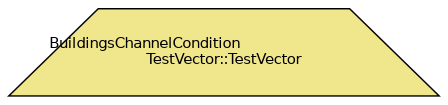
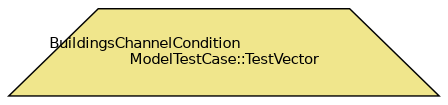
node "BuildingsChannelCondition TestVector::TestVector": label "BuildingsChannelCondition TestVector::TestVector" -> "BuildingsChannelCondition ModelTestCase::TestVector"
